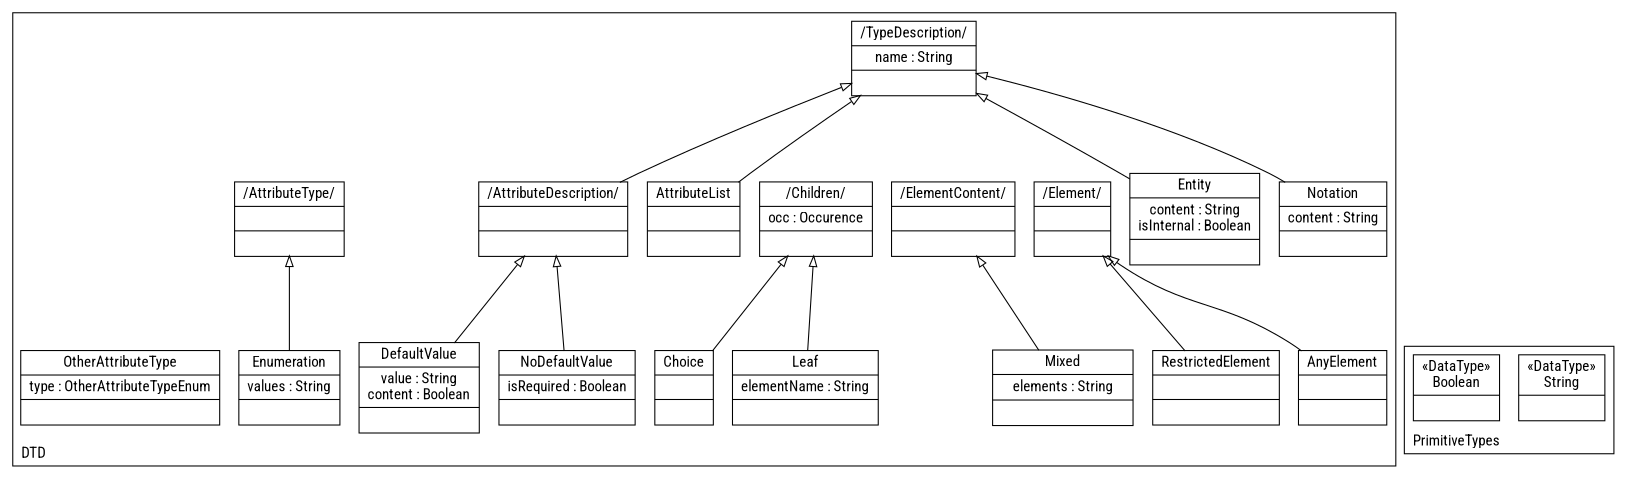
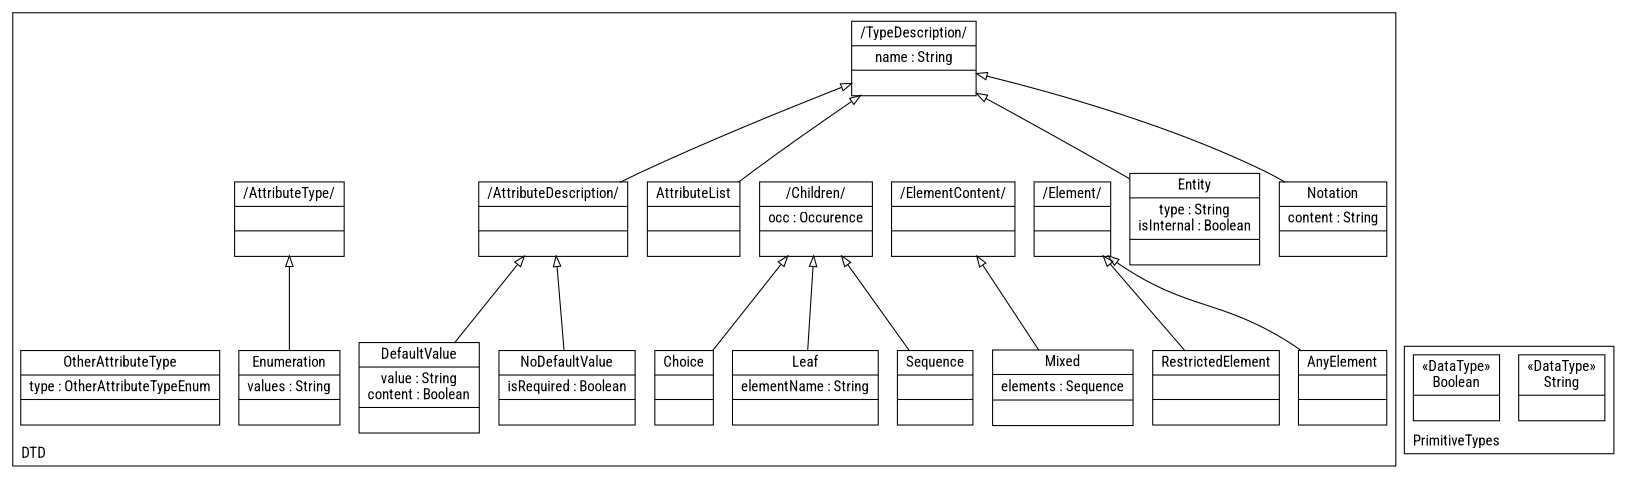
node "Entity": text "content : String" -> "type : String"
node "Mixed": text "elements : String" -> "elements : Sequence"
node "Sequence": added
